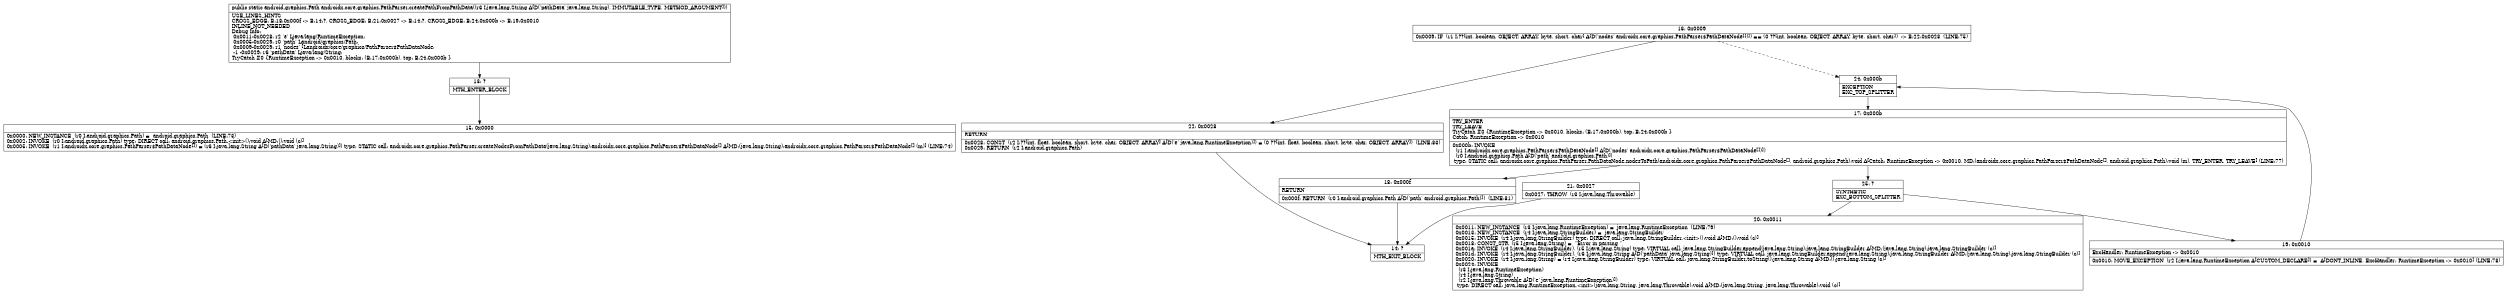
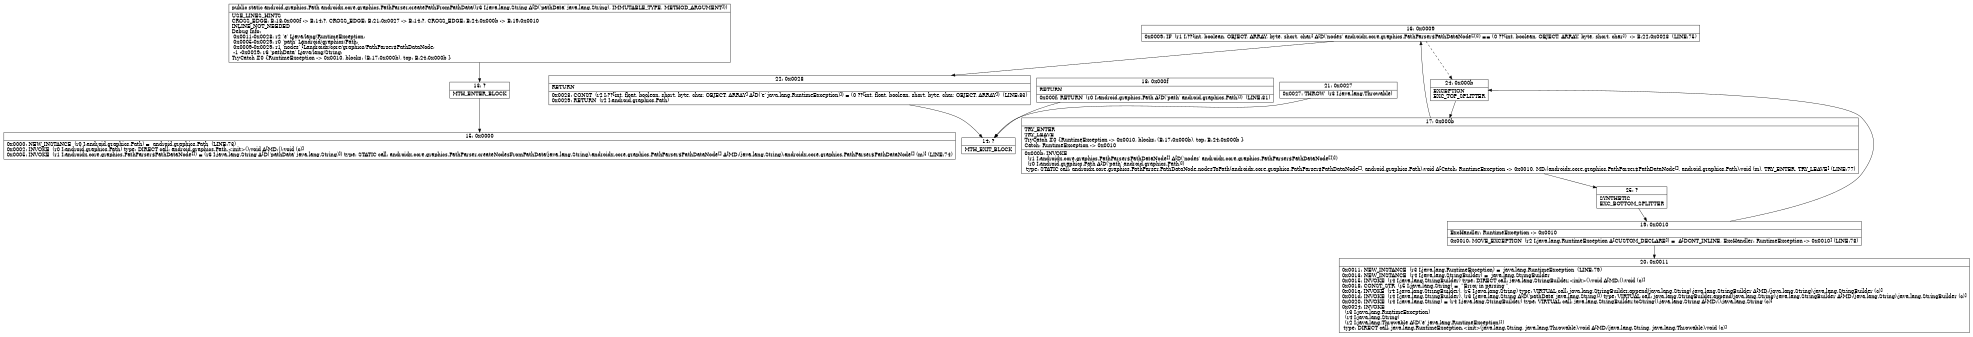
edge "17: 0x000b" -> "18: 0x000f": now "17: 0x000b" -> "16: 0x0009"
edge "25: ?" -> "20: 0x0011": now "19: 0x0010" -> "20: 0x0011"
